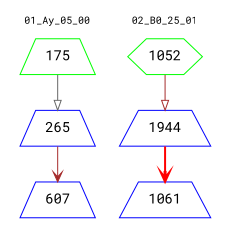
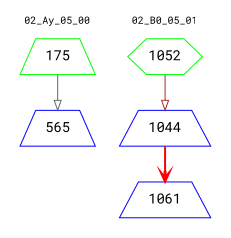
cluster "01_Ay_05_00": label "01_Ay_05_00" -> "02_Ay_05_00"
cluster "02_B0_25_01": label "02_B0_25_01" -> "02_B0_05_01"
node "265": label "265" -> "565"
node "1944": label "1944" -> "1044"
node "607": removed
